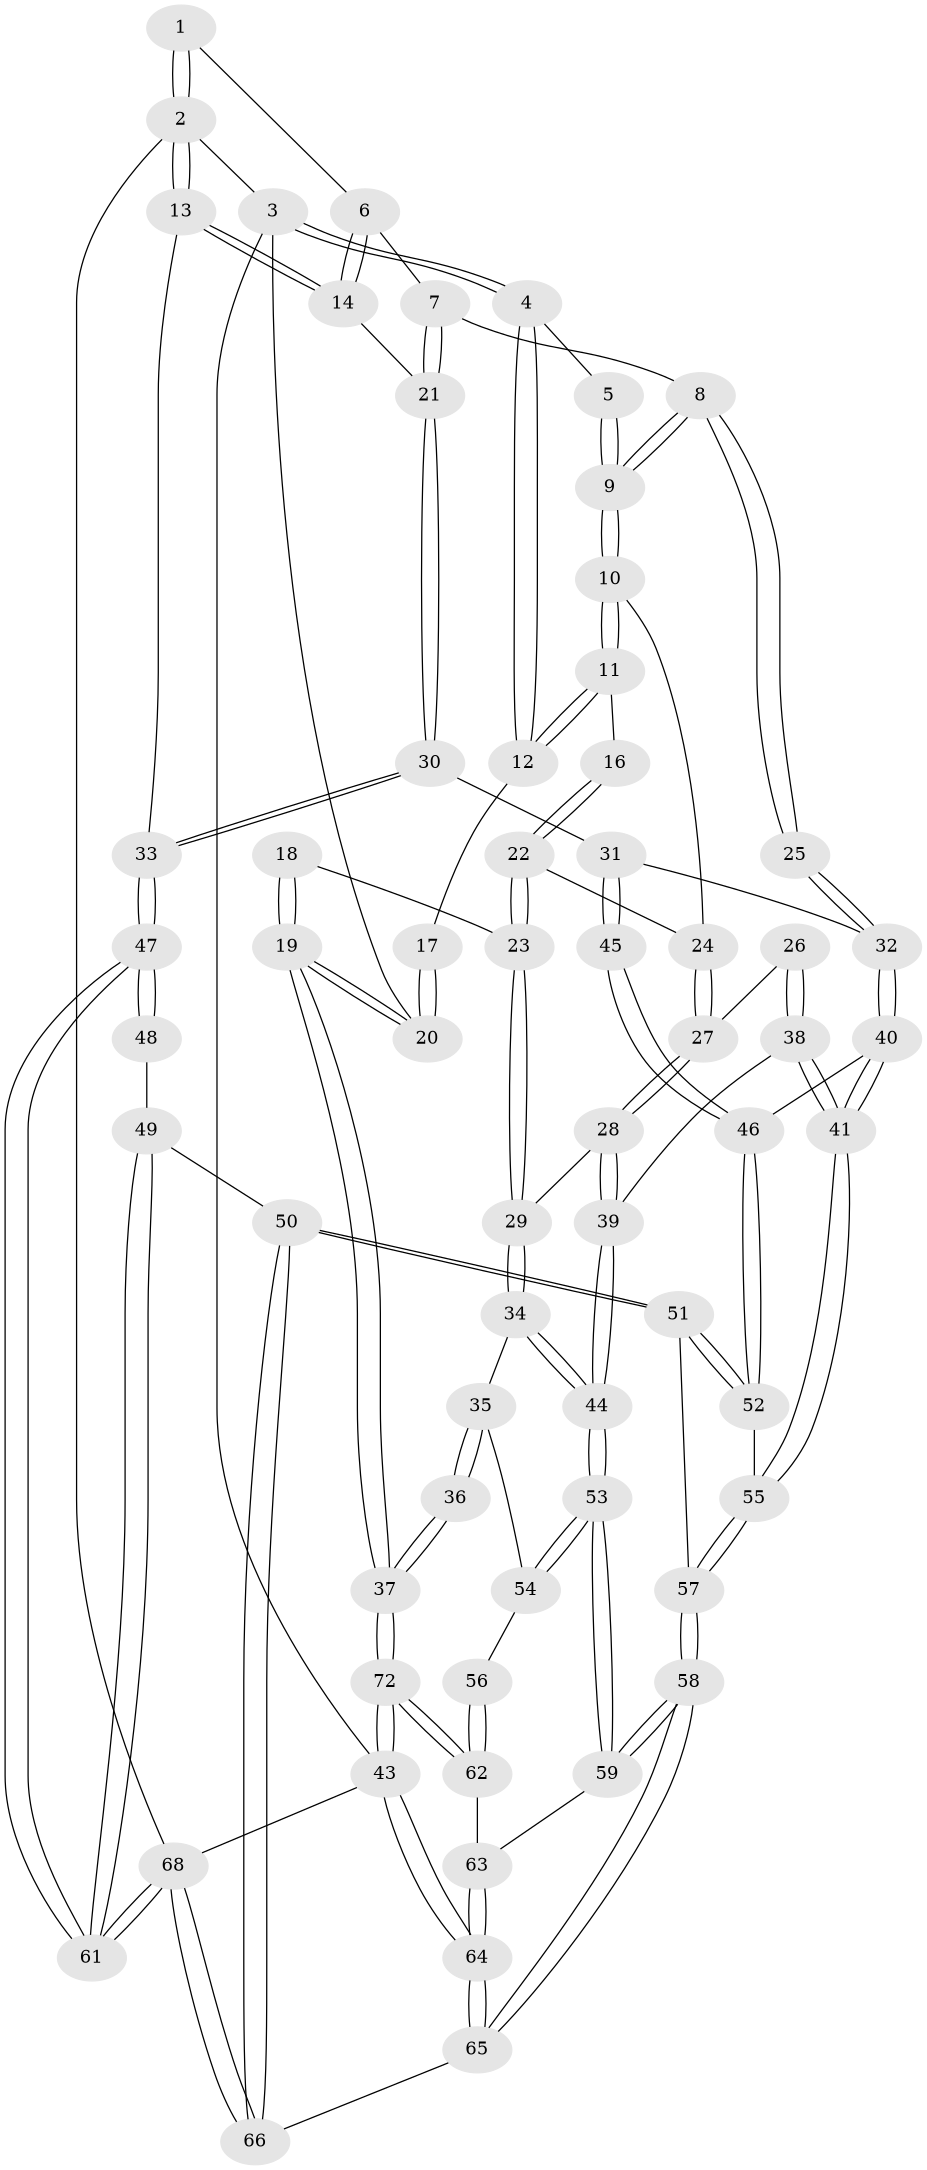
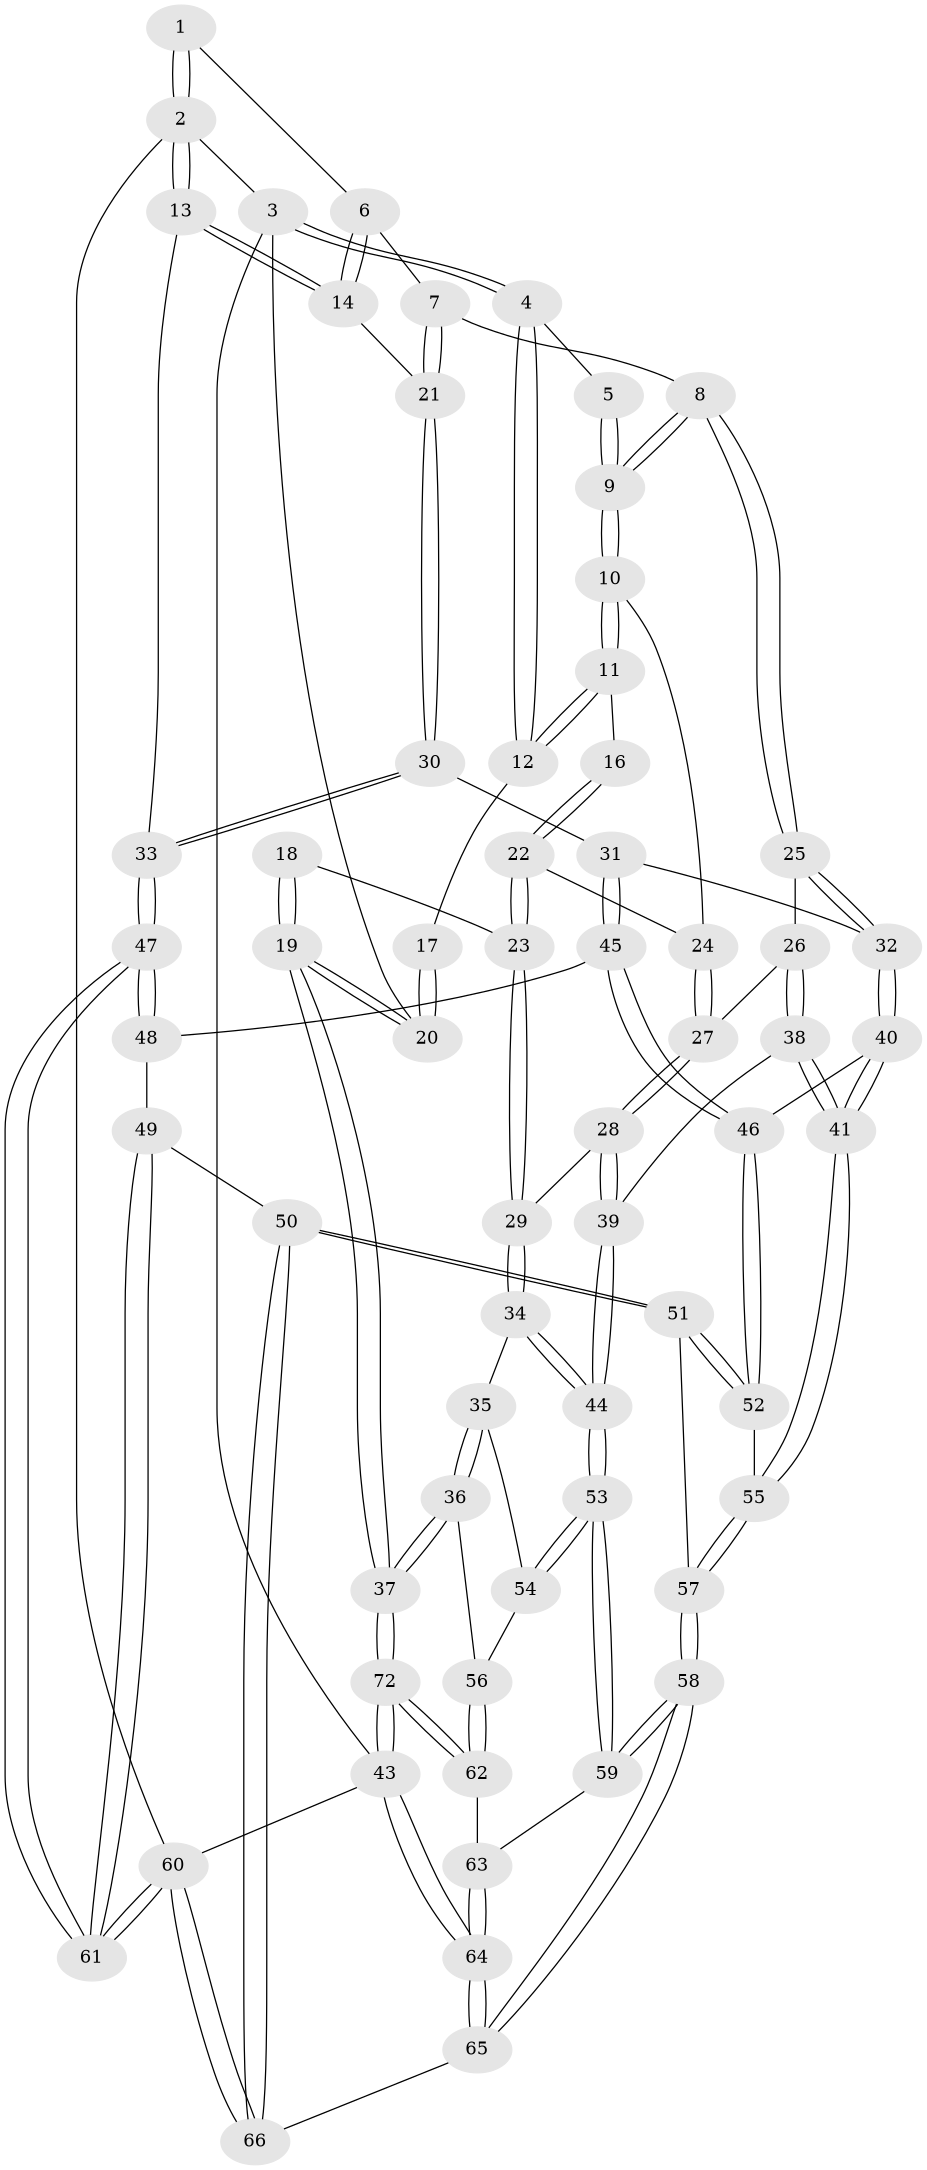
edge "25" -- "26": added
edge "45" -- "48": added
edge "36" -- "56": added
node "68": label "68" -> "60"
